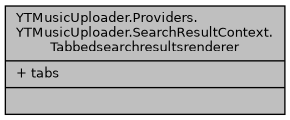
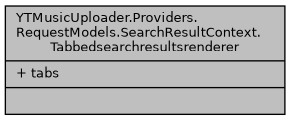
node "YTMusicUploader.Providers.": text "YTMusicUploader.SearchResultContext." -> "RequestModels.SearchResultContext."
